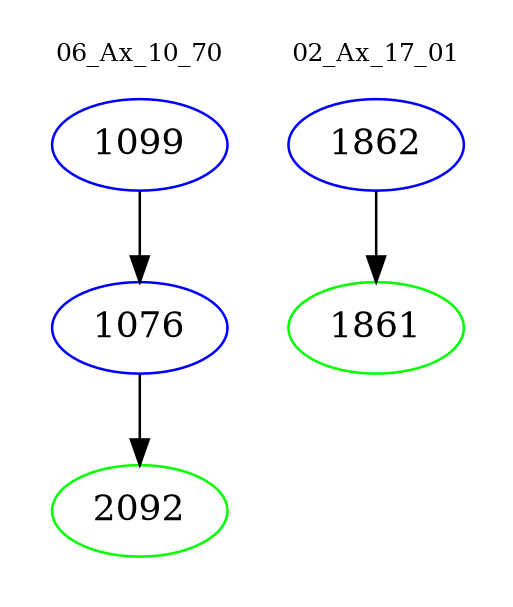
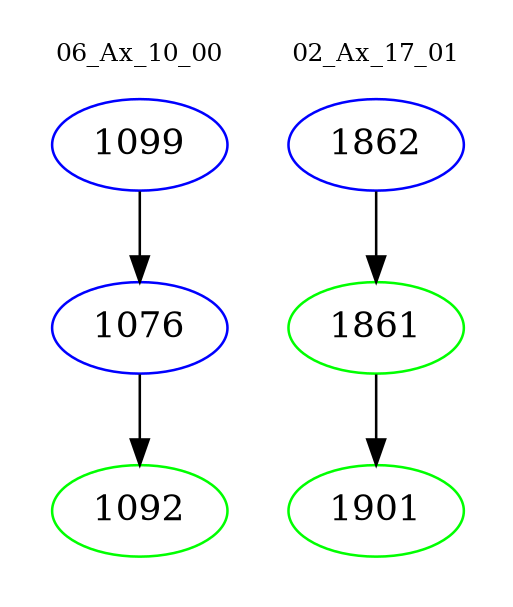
cluster "06_Ax_10_70": label "06_Ax_10_70" -> "06_Ax_10_00"
node "2092": label "2092" -> "1092"
node "1901": added
